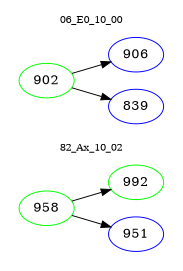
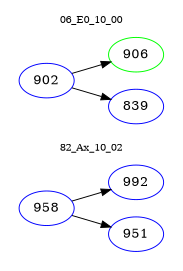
node "906": color blue -> green
node "902": color green -> blue
node "992": color green -> blue
node "958": color green -> blue
